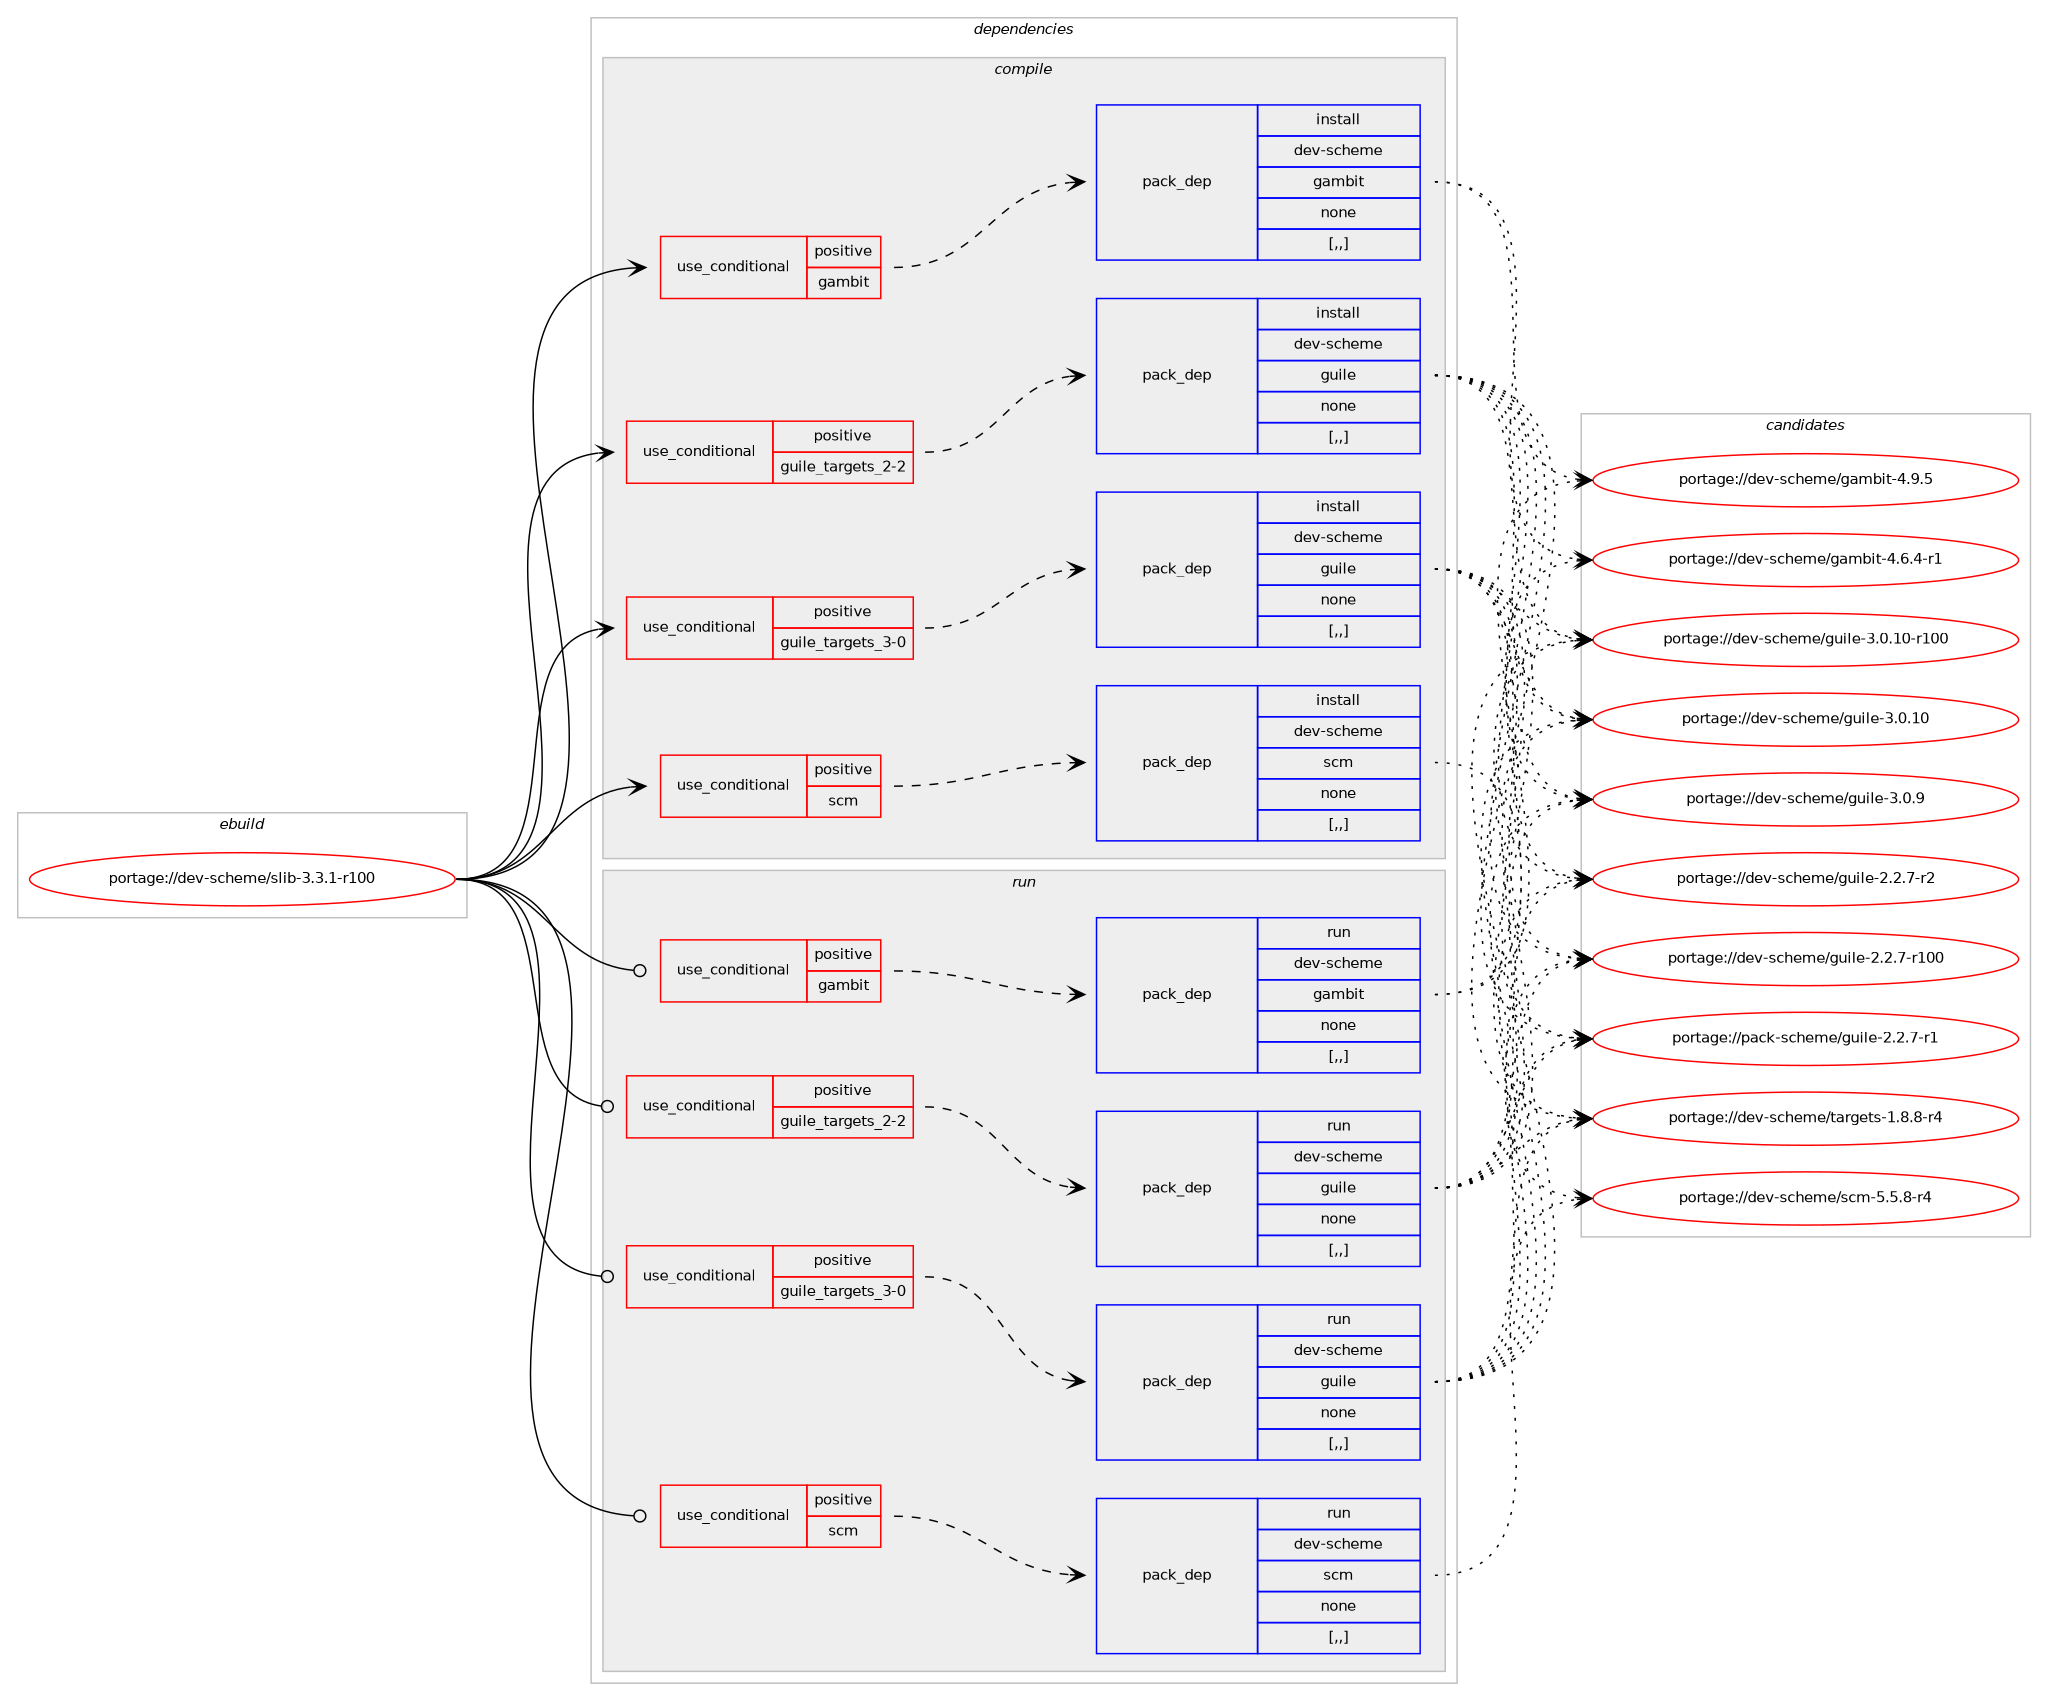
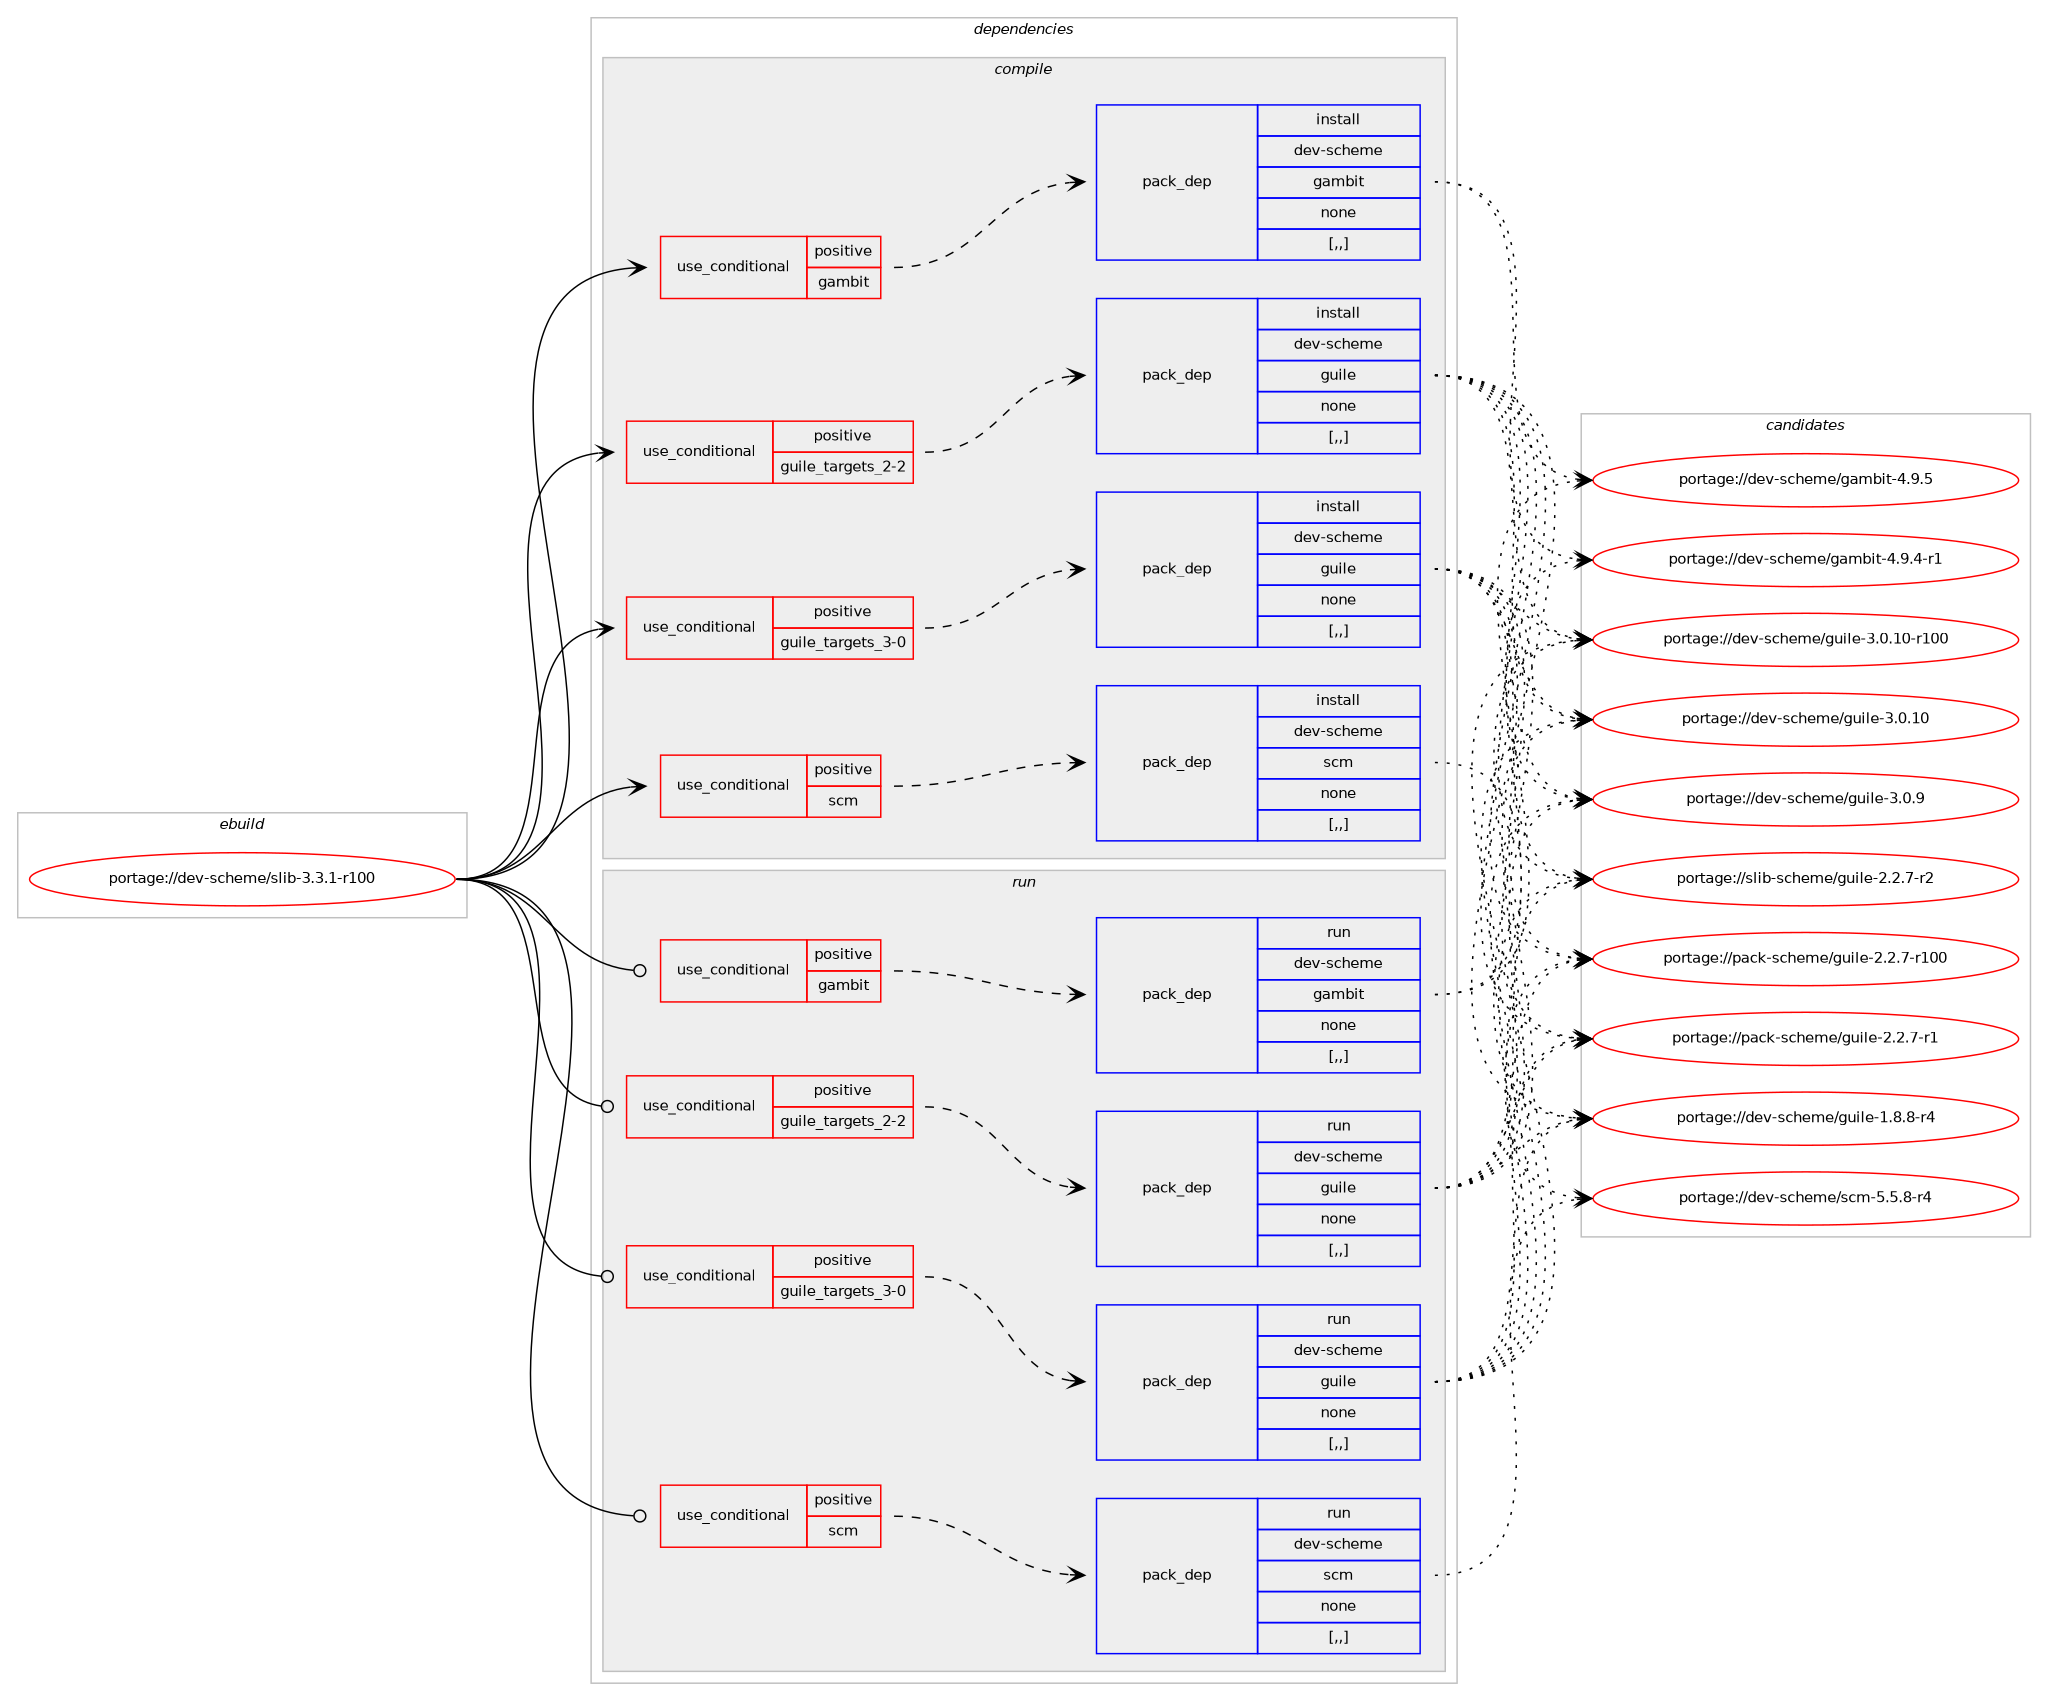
node "portage://dev-scheme/gambit-4.6.4-r1": label "portage://dev-scheme/gambit-4.6.4-r1" -> "portage://dev-scheme/gambit-4.9.4-r1"
node "portage://dev-scheme/guile-2.2.7-r2": label "portage://dev-scheme/guile-2.2.7-r2" -> "portage://slib-scheme/guile-2.2.7-r2"
node "portage://dev-scheme/guile-2.2.7-r100": label "portage://dev-scheme/guile-2.2.7-r100" -> "portage://pack-scheme/guile-2.2.7-r100"
node "portage://dev-scheme/targets-1.8.8-r4": label "portage://dev-scheme/targets-1.8.8-r4" -> "portage://dev-scheme/guile-1.8.8-r4"
